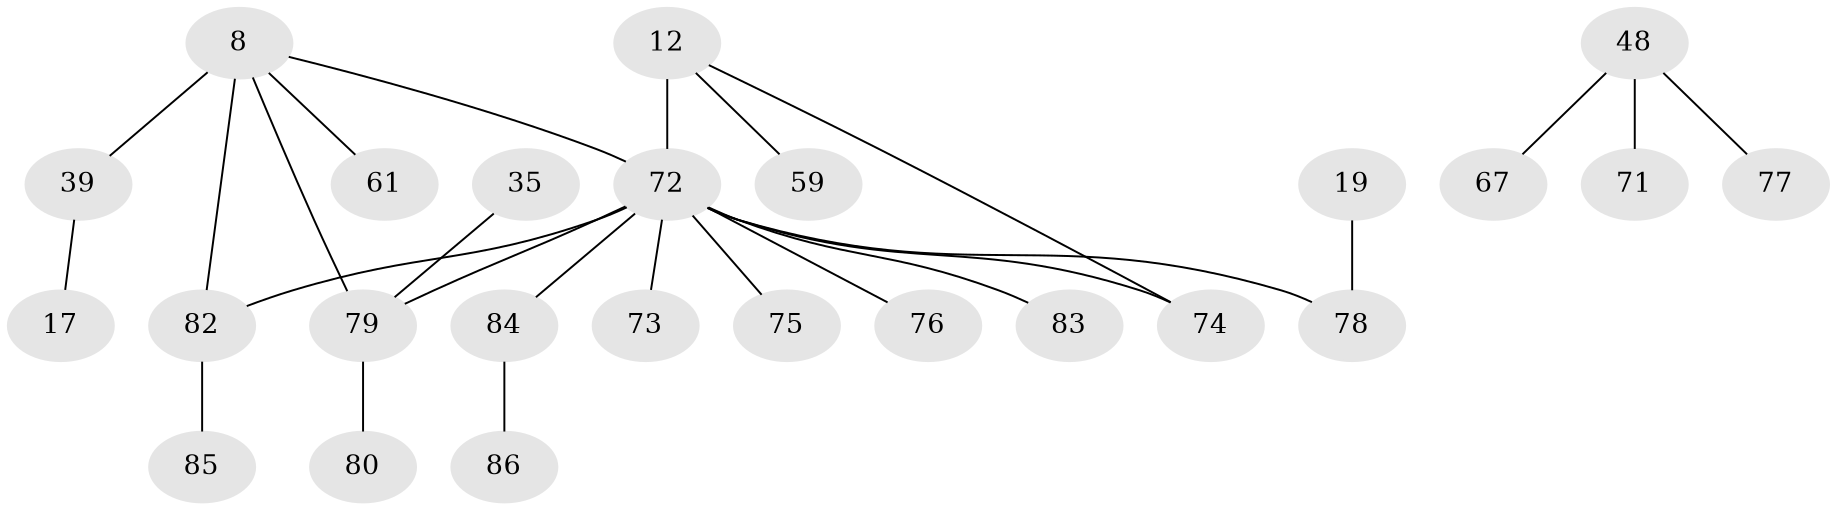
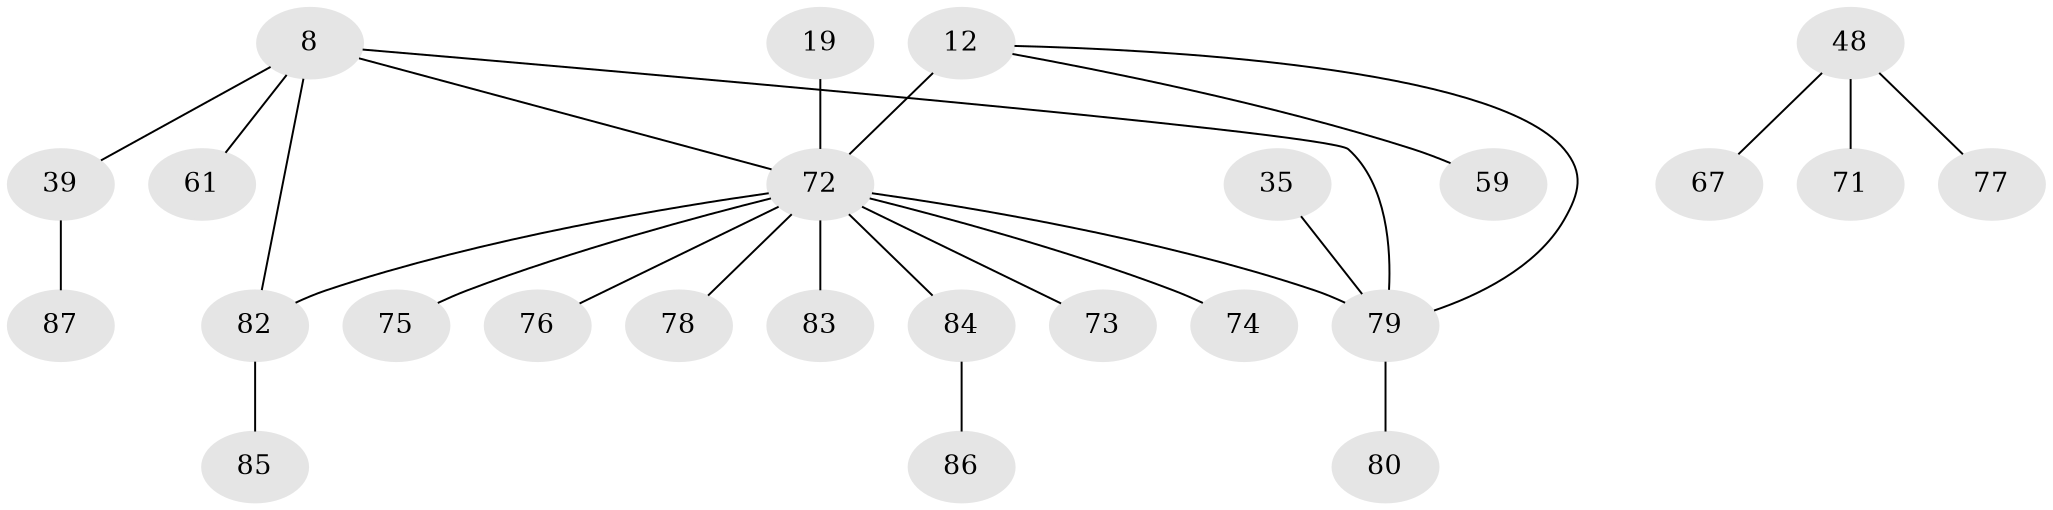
edge "12" -- "74": now "12" -- "79"
edge "19" -- "78": now "19" -- "72"
node "17": label "17" -> "87"
